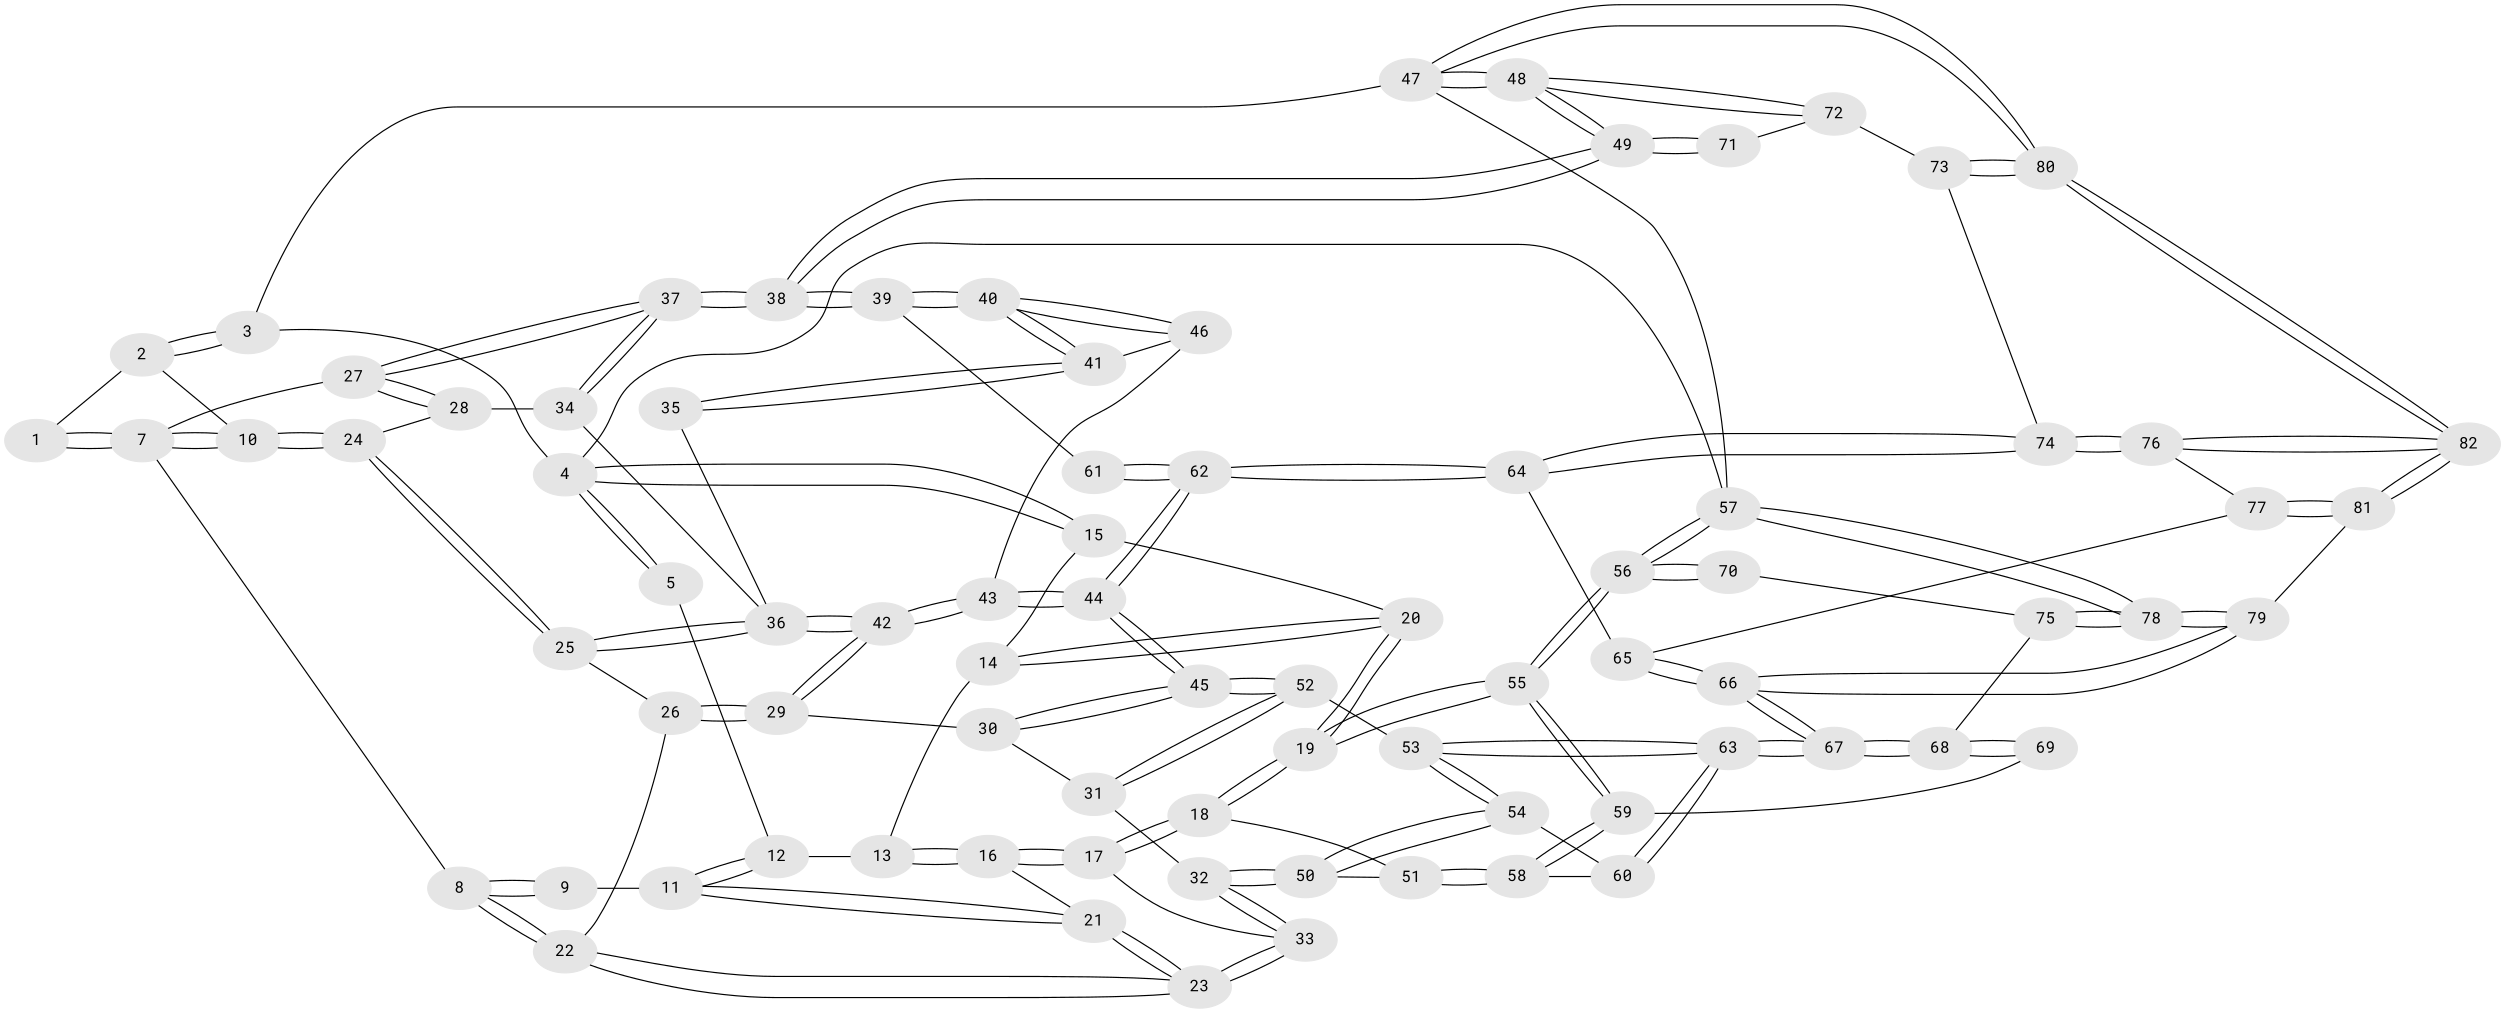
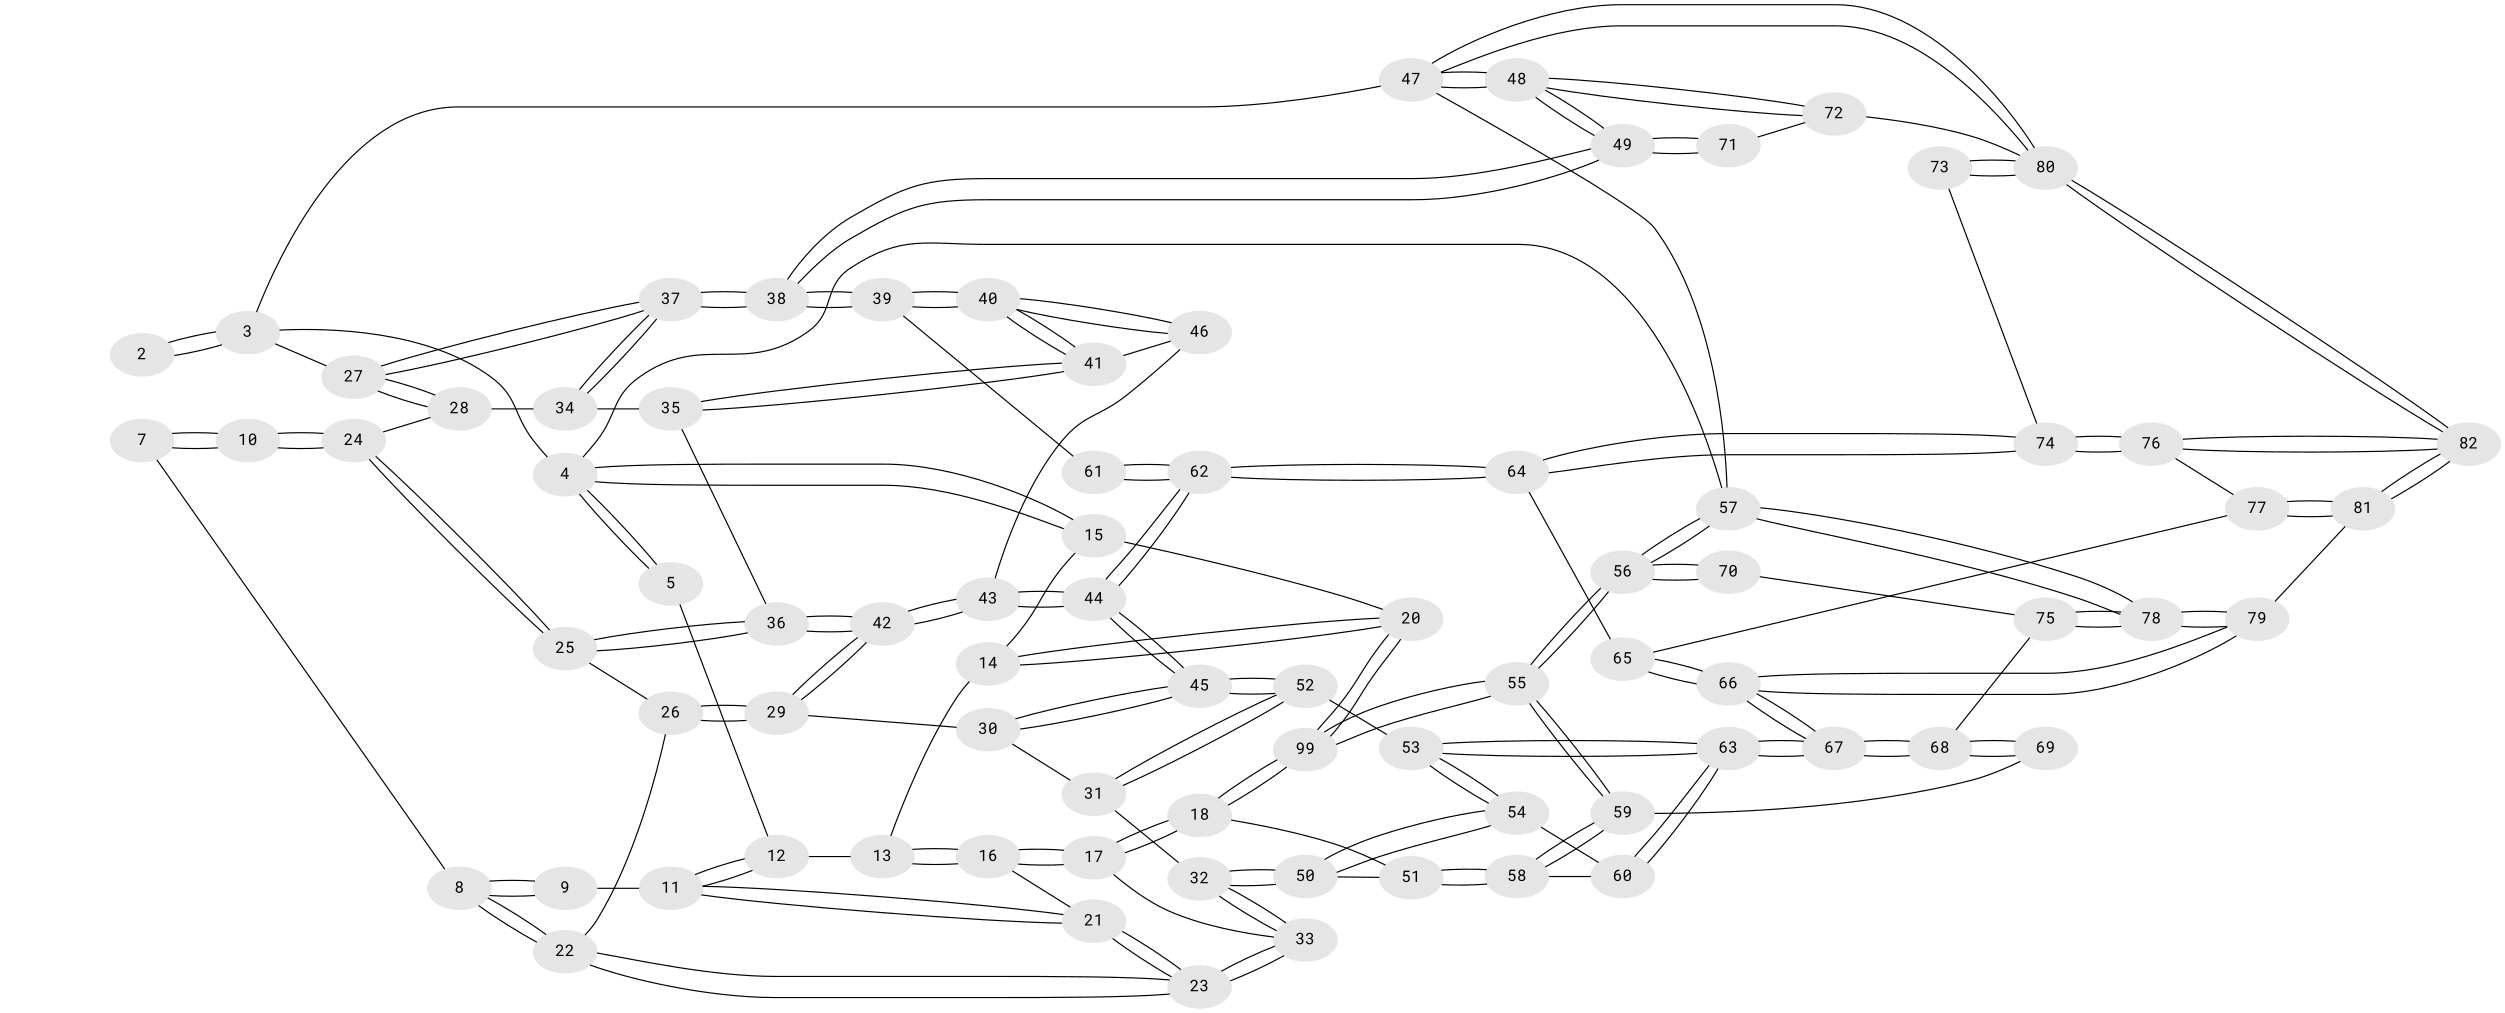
edge "72" -- "73": now "72" -- "80"
edge "2" -- "10": removed
edge "27" -- "7": now "27" -- "3"
node "1": removed
edge "34" -- "36": now "34" -- "35"
node "19": label "19" -> "99"
